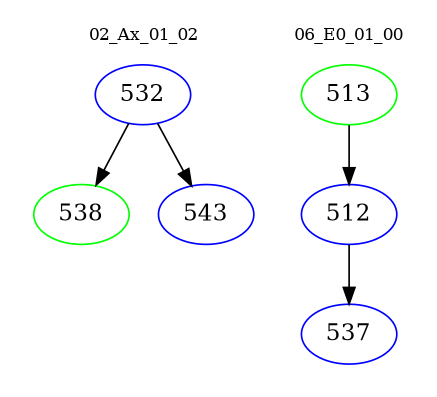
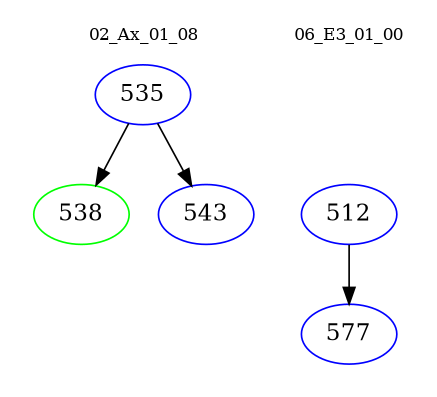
cluster "02_Ax_01_02": label "02_Ax_01_02" -> "02_Ax_01_08"
cluster "06_E0_01_00": label "06_E0_01_00" -> "06_E3_01_00"
node "532": label "532" -> "535"
node "513": removed
node "537": label "537" -> "577"
